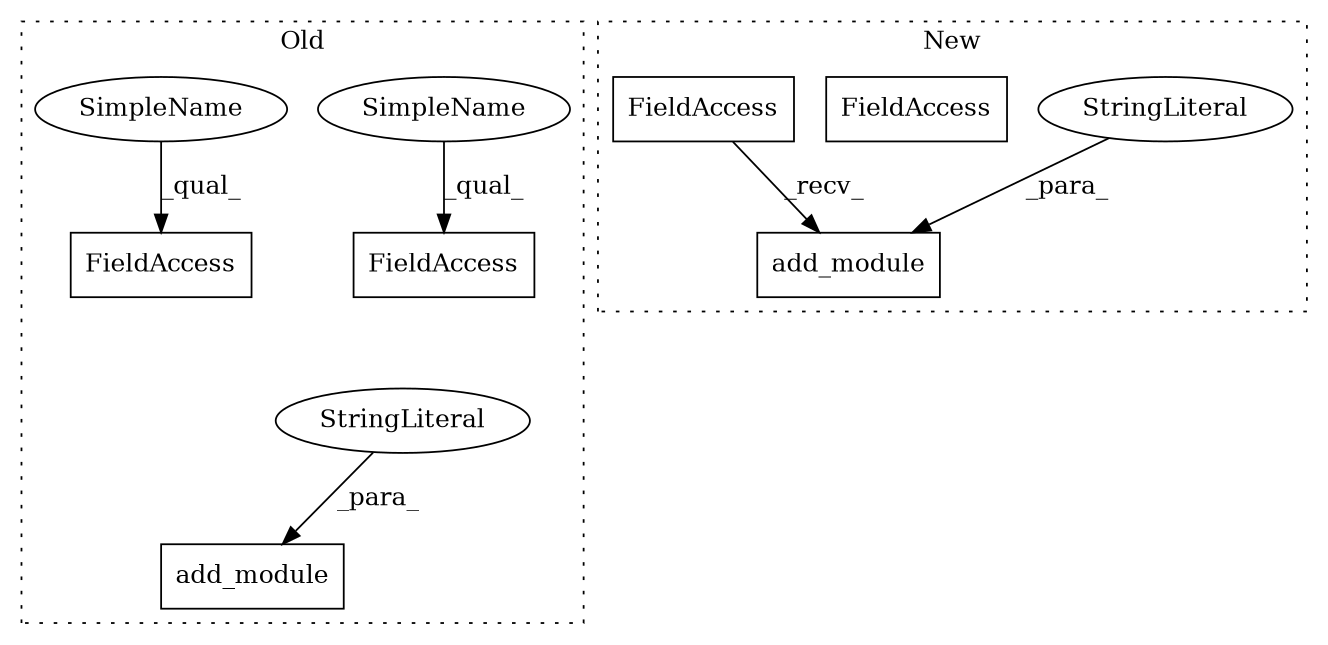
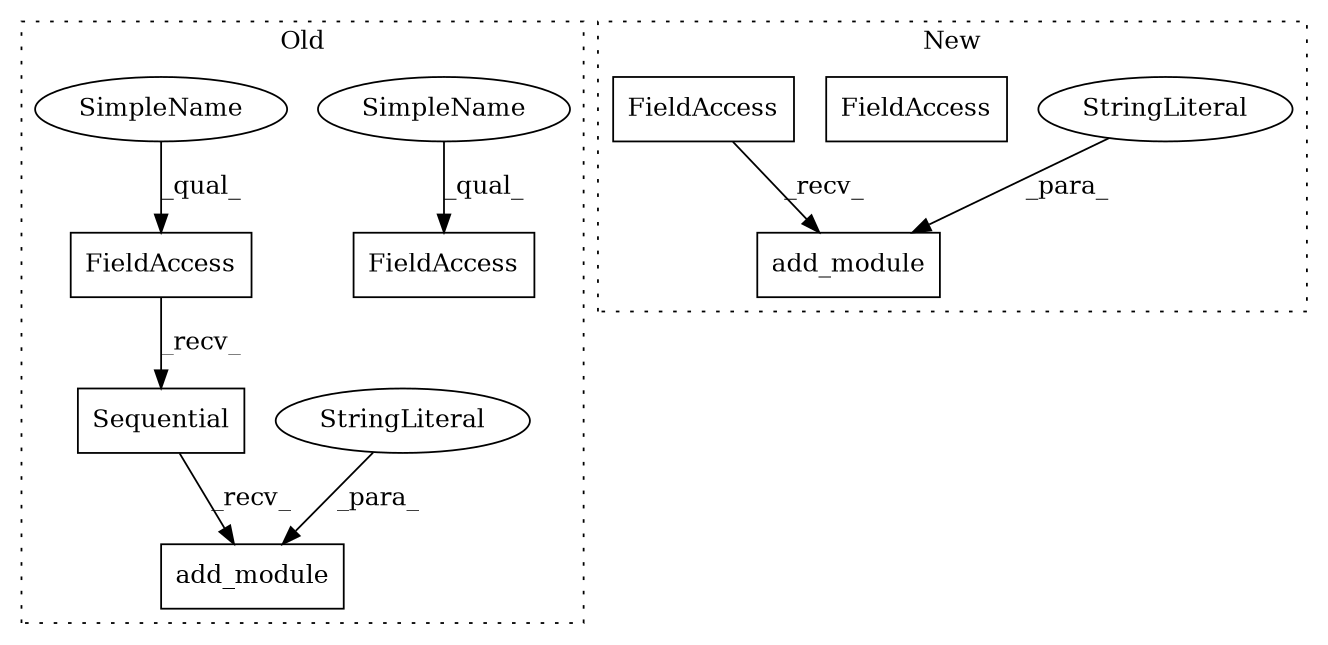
node "Sequential": added
